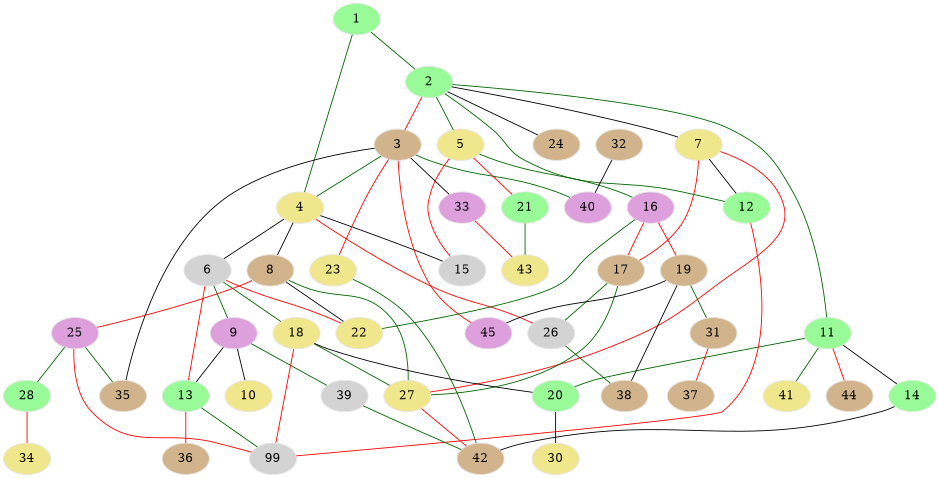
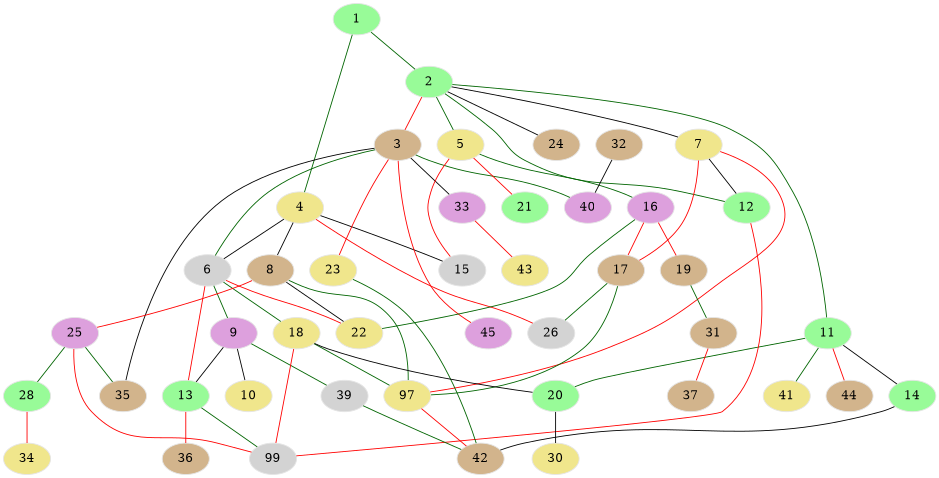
edge "3" -- "4": now "3" -- "6"
edge "21" -- "43": removed
edge "19" -- "45": removed
node "27": label "27" -> "97"
node "38": removed
